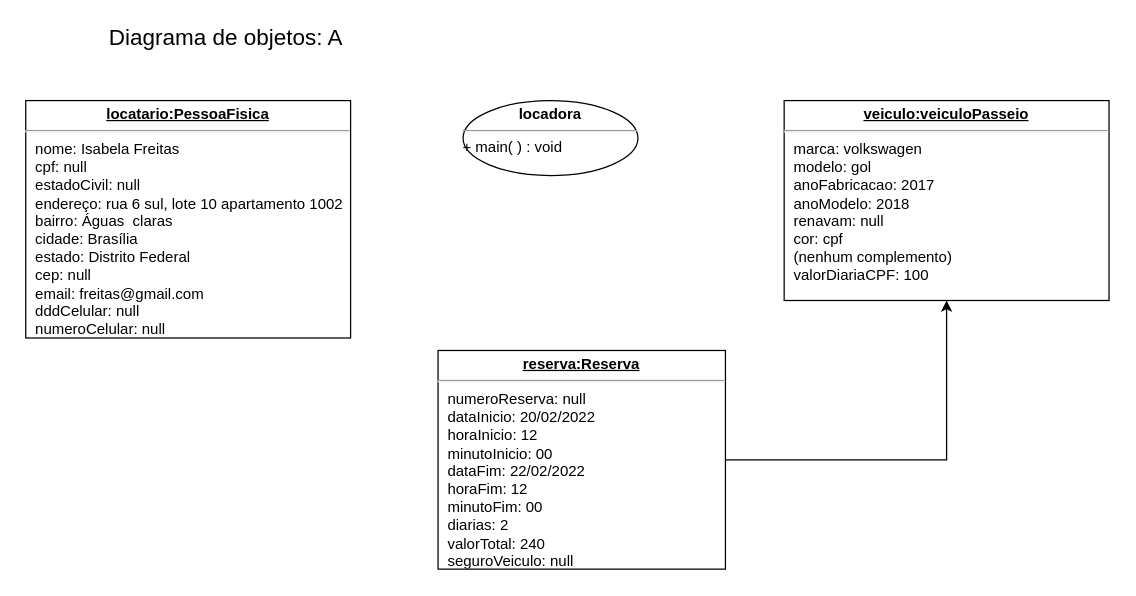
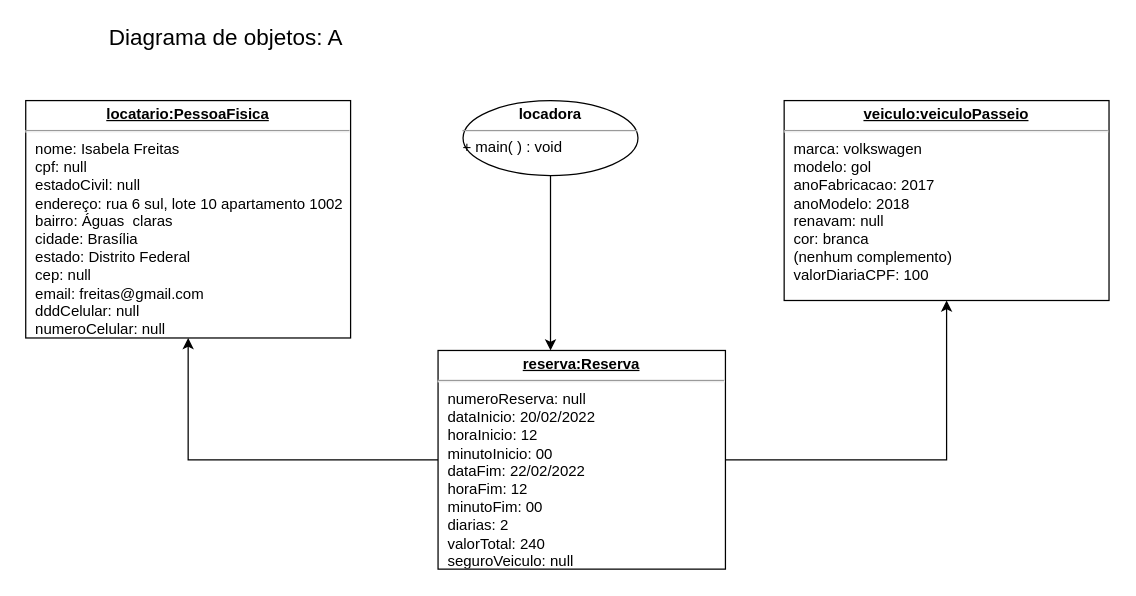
node "veiculo:veiculoPasseio marca: volkswagen modelo: gol anoFabricacao: 2017 anoModelo: 2018 renavam: null cor: cpf (nenhum complemento) valorDiariaCPF: 100": label "veiculo:veiculoPasseio marca: volkswagen modelo: gol anoFabricacao: 2017 anoModelo: 2018 renavam: null cor: cpf (nenhum complemento) valorDiariaCPF: 100" -> "veiculo:veiculoPasseio marca: volkswagen modelo: gol anoFabricacao: 2017 anoModelo: 2018 renavam: null cor: branca (nenhum complemento) valorDiariaCPF: 100"
edge "locadora + main( ) : void" -> "reserva:Reserva numeroReserva: null dataInicio: 20/02/2022 horaInicio: 12 minutoInicio: 00 dataFim: 22/02/2022 horaFim: 12 minutoFim: 00 diarias: 2 valorTotal: 240 seguroVeiculo: null seguroObrigatorio: 24 imposto: 16": added
edge "reserva:Reserva numeroReserva: null dataInicio: 20/02/2022 horaInicio: 12 minutoInicio: 00 dataFim: 22/02/2022 horaFim: 12 minutoFim: 00 diarias: 2 valorTotal: 240 seguroVeiculo: null seguroObrigatorio: 24 imposto: 16" -> "locatario:PessoaFisica nome: Isabela Freitas cpf: null estadoCivil: null endereço: rua 6 sul, lote 10 apartamento 1002 bairro: Águas claras cidade: Brasília estado: Distrito Federal cep: null email: freitas@gmail.com dddCelular: null numeroCelular: null": added
